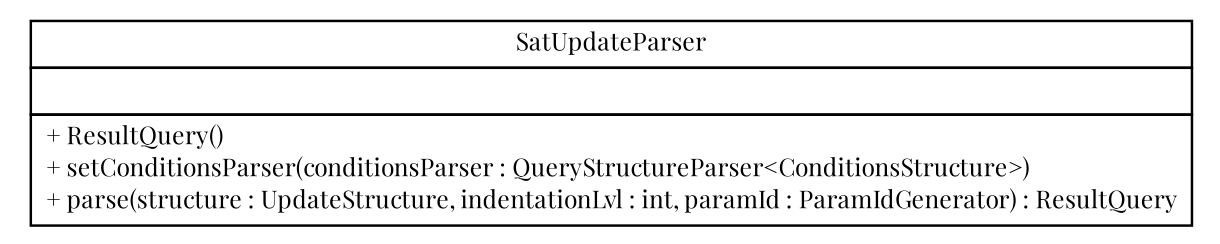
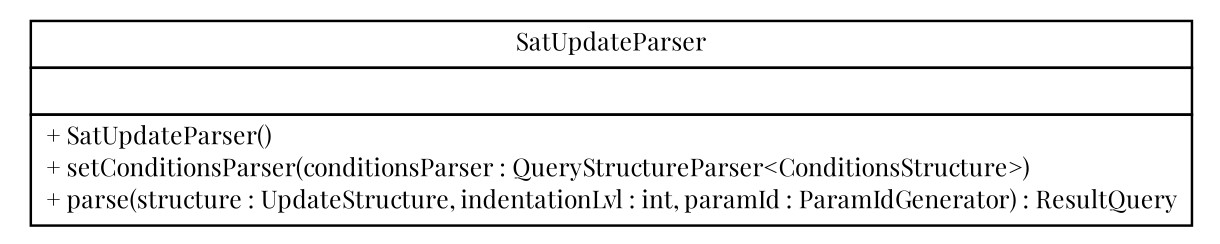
node "SatUpdateParser": text "+ ResultQuery()" -> "+ SatUpdateParser()"
